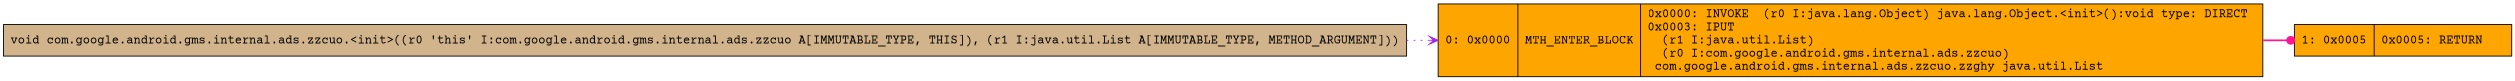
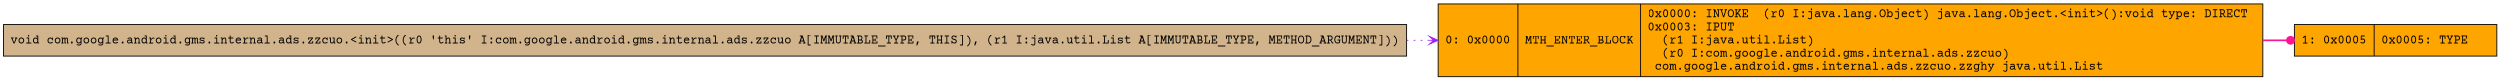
node "1: 0x0005": text "0x0005: RETURN" -> "0x0005: TYPE"
